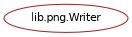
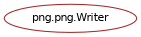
node "lib.png.Writer": label "lib.png.Writer" -> "png.png.Writer"
